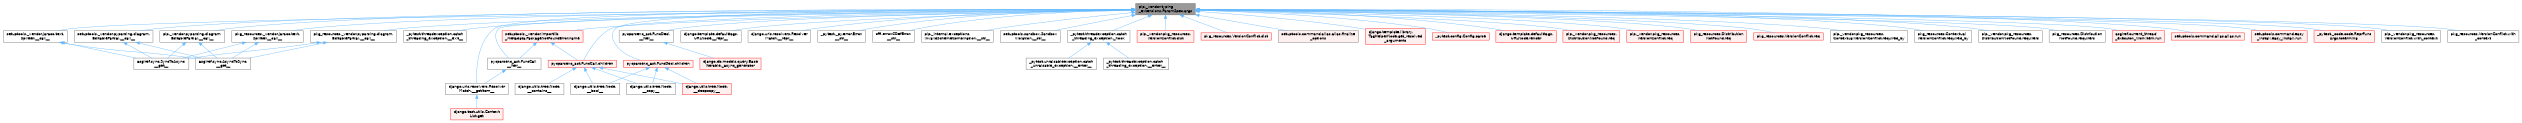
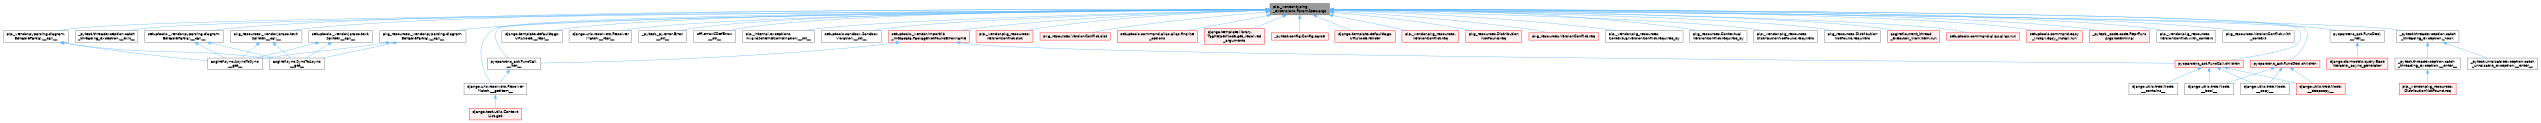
edge "setuptools._vendor.jaraco.text. Splitter.__call__" -> "pip._vendor.typing _extensions.ParamSpec.args": removed
edge "pip._vendor.pkg_resources. DistributionNotFound.req" -> "pip._vendor.typing _extensions.ParamSpec.args": now "pip._vendor.pkg_resources. DistributionNotFound.req" -> "_pytest.threadexception.catch _threading_exception.__enter__"
node "setuptools.command.alias.alias.finalize _options": color grey40 -> red
